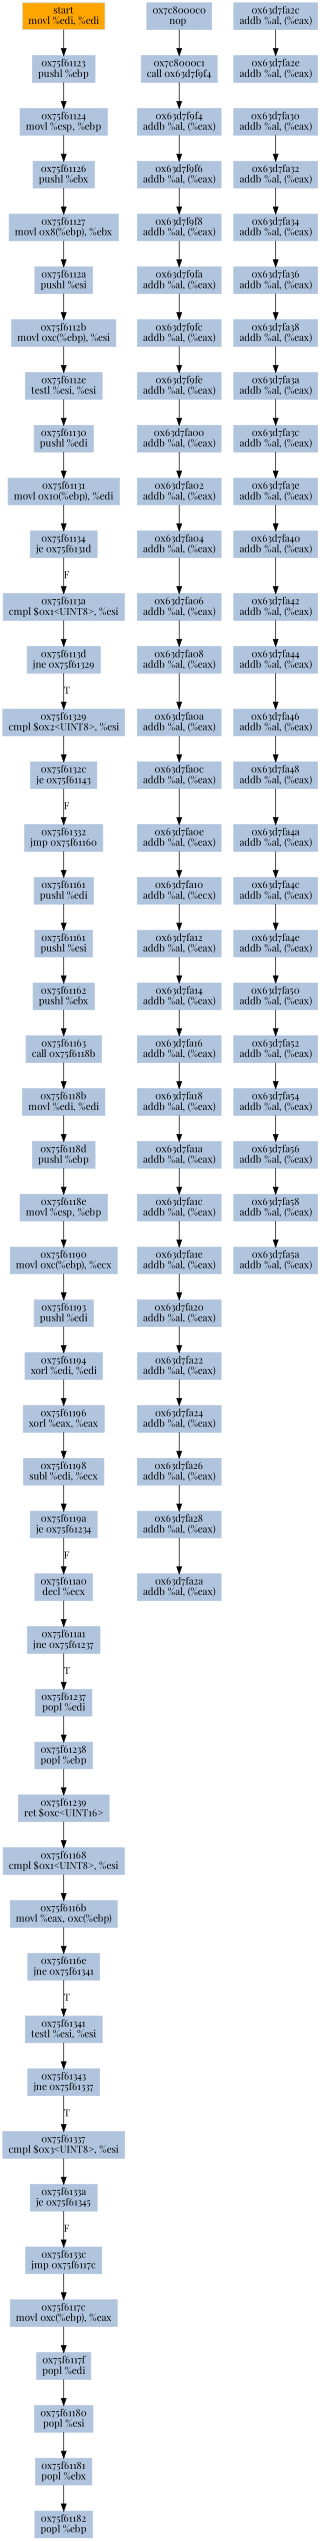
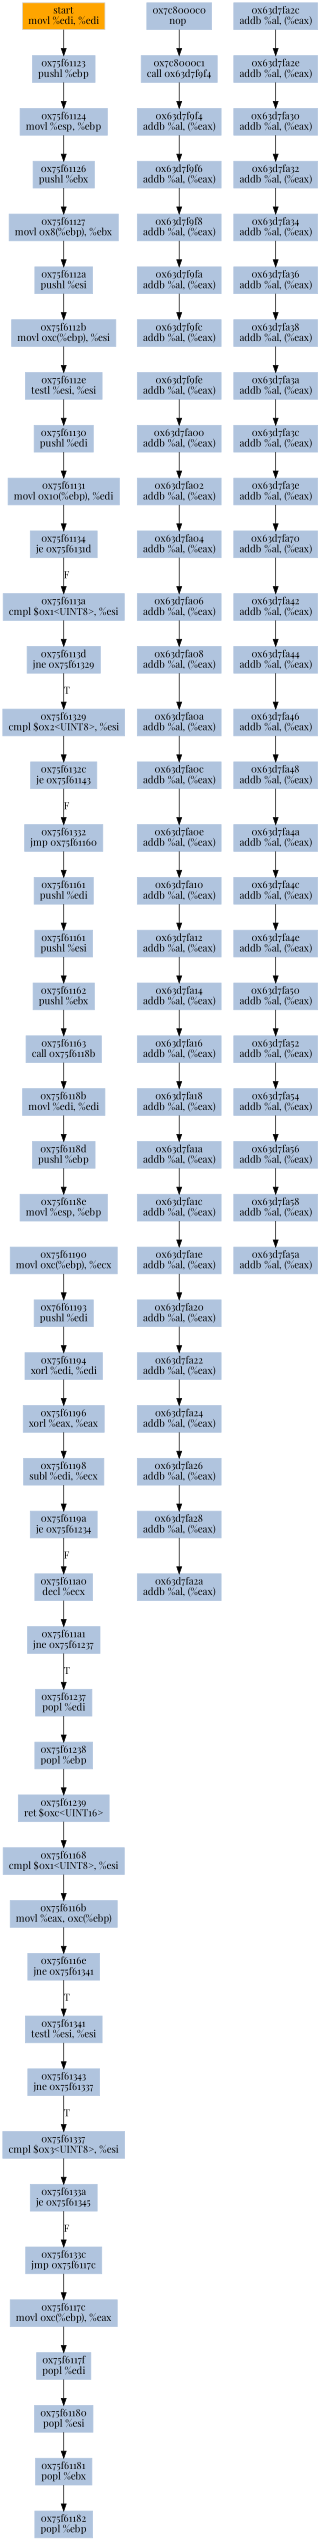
edge "0x63d7fa2e addb %al, (%eax)" -> "0x63d7fa30 addb %al, (%eax)": added
edge "0x63d7f9fc addb %al, (%eax)" -> "0x63d7f9fe addb %al, (%eax)": removed
node "0x63d7fa40 addb %al, (%eax)": label "0x63d7fa40 addb %al, (%eax)" -> "0x63d7fa70 addb %al, (%eax)"
node "0x63d7fa10 addb %al, (%ecx)": label "0x63d7fa10 addb %al, (%ecx)" -> "0x63d7fa10 addb %al, (%eax)"
edge "0x75f6118e movl %esp, %ebp" -> "0x75f61190 movl 0xc(%ebp), %ecx": removed
node "0x75f61193 pushl %edi": label "0x75f61193 pushl %edi" -> "0x76f61193 pushl %edi"
